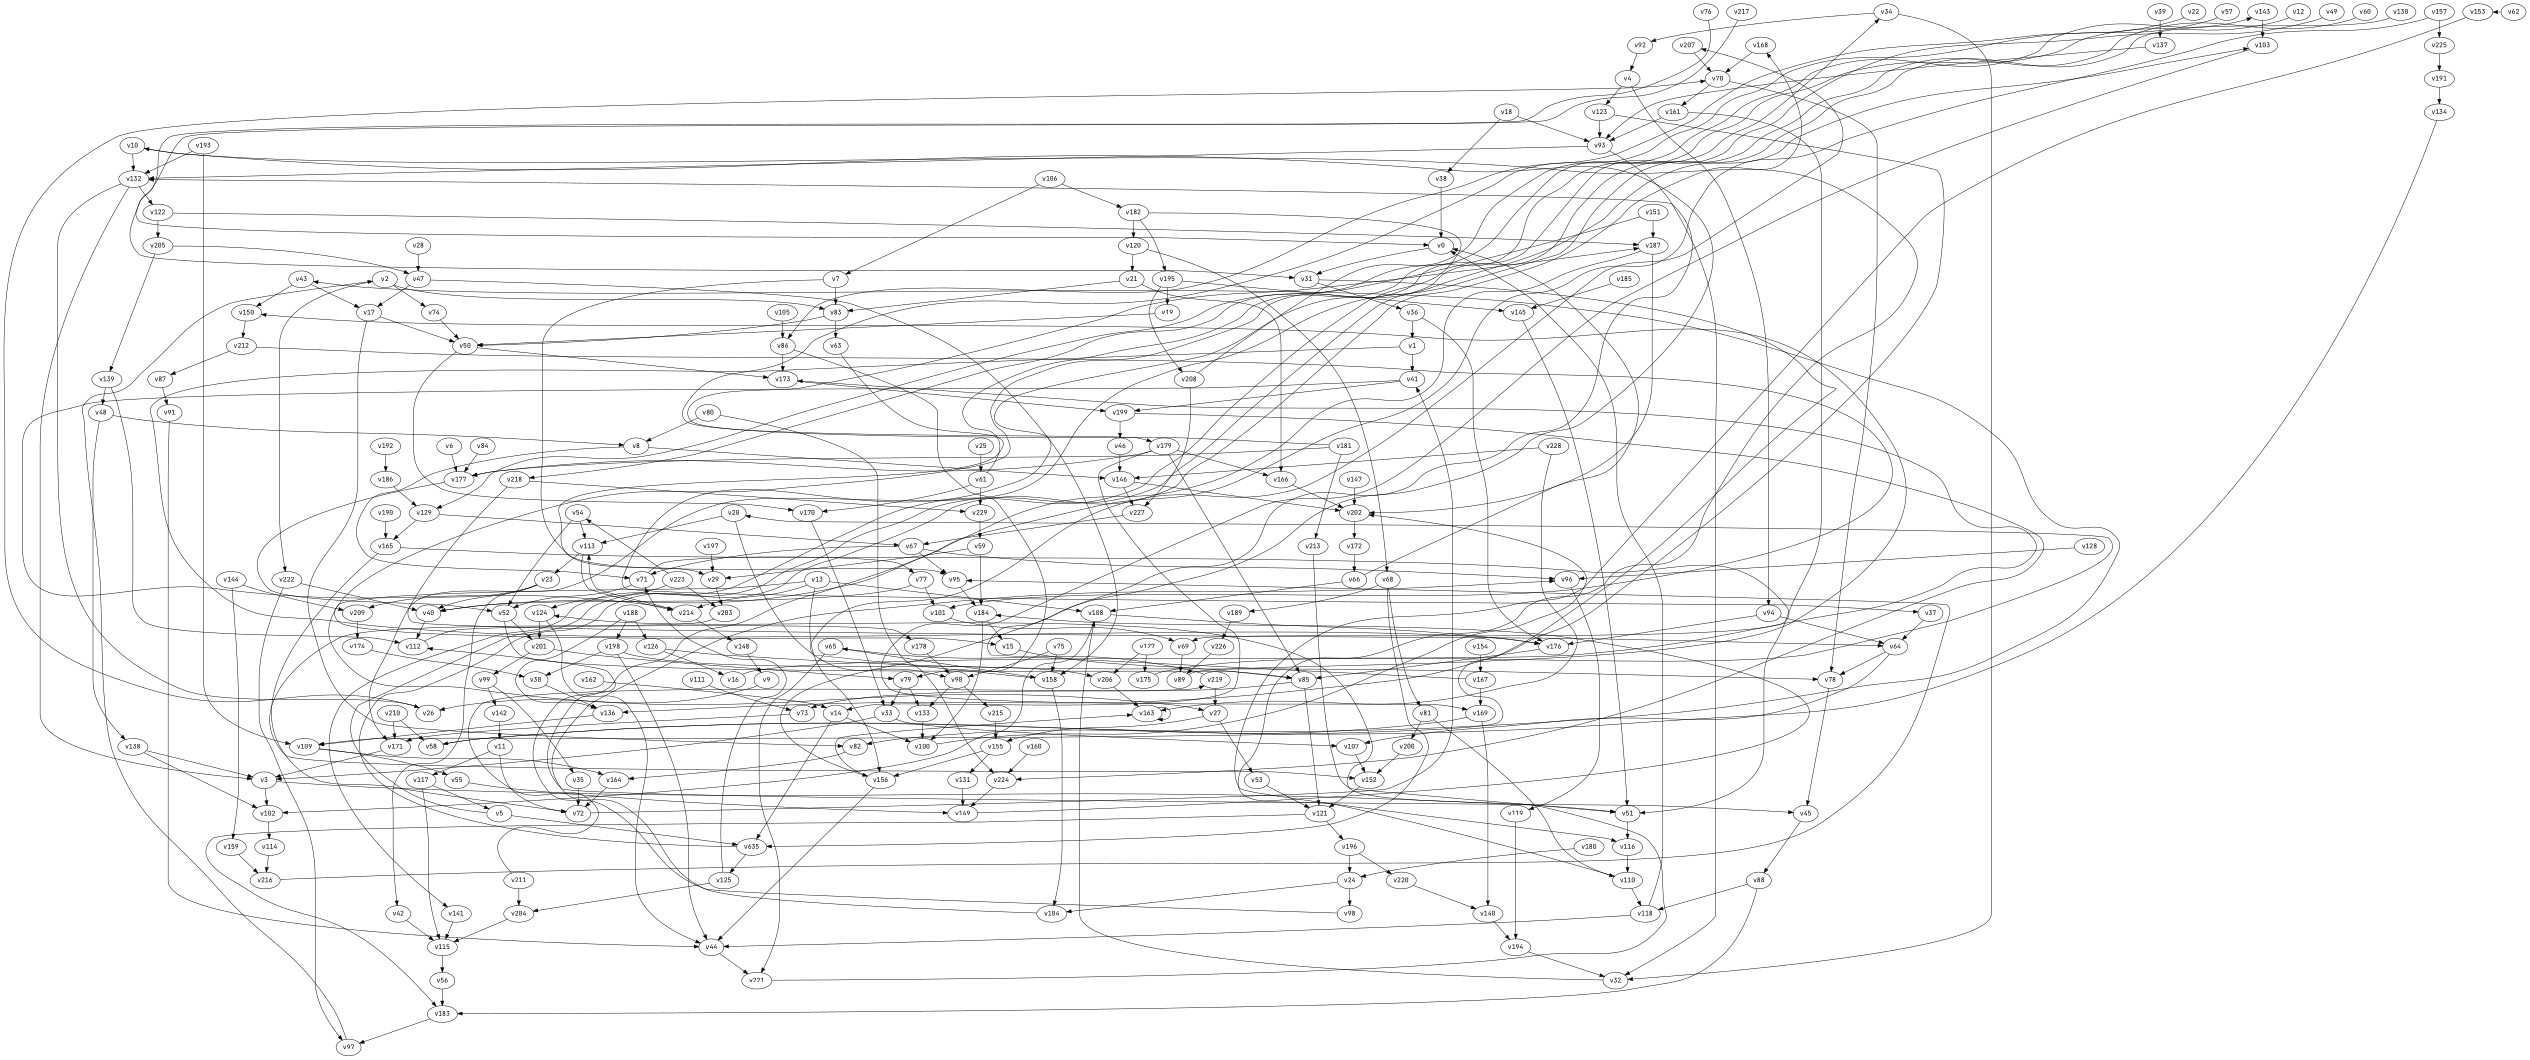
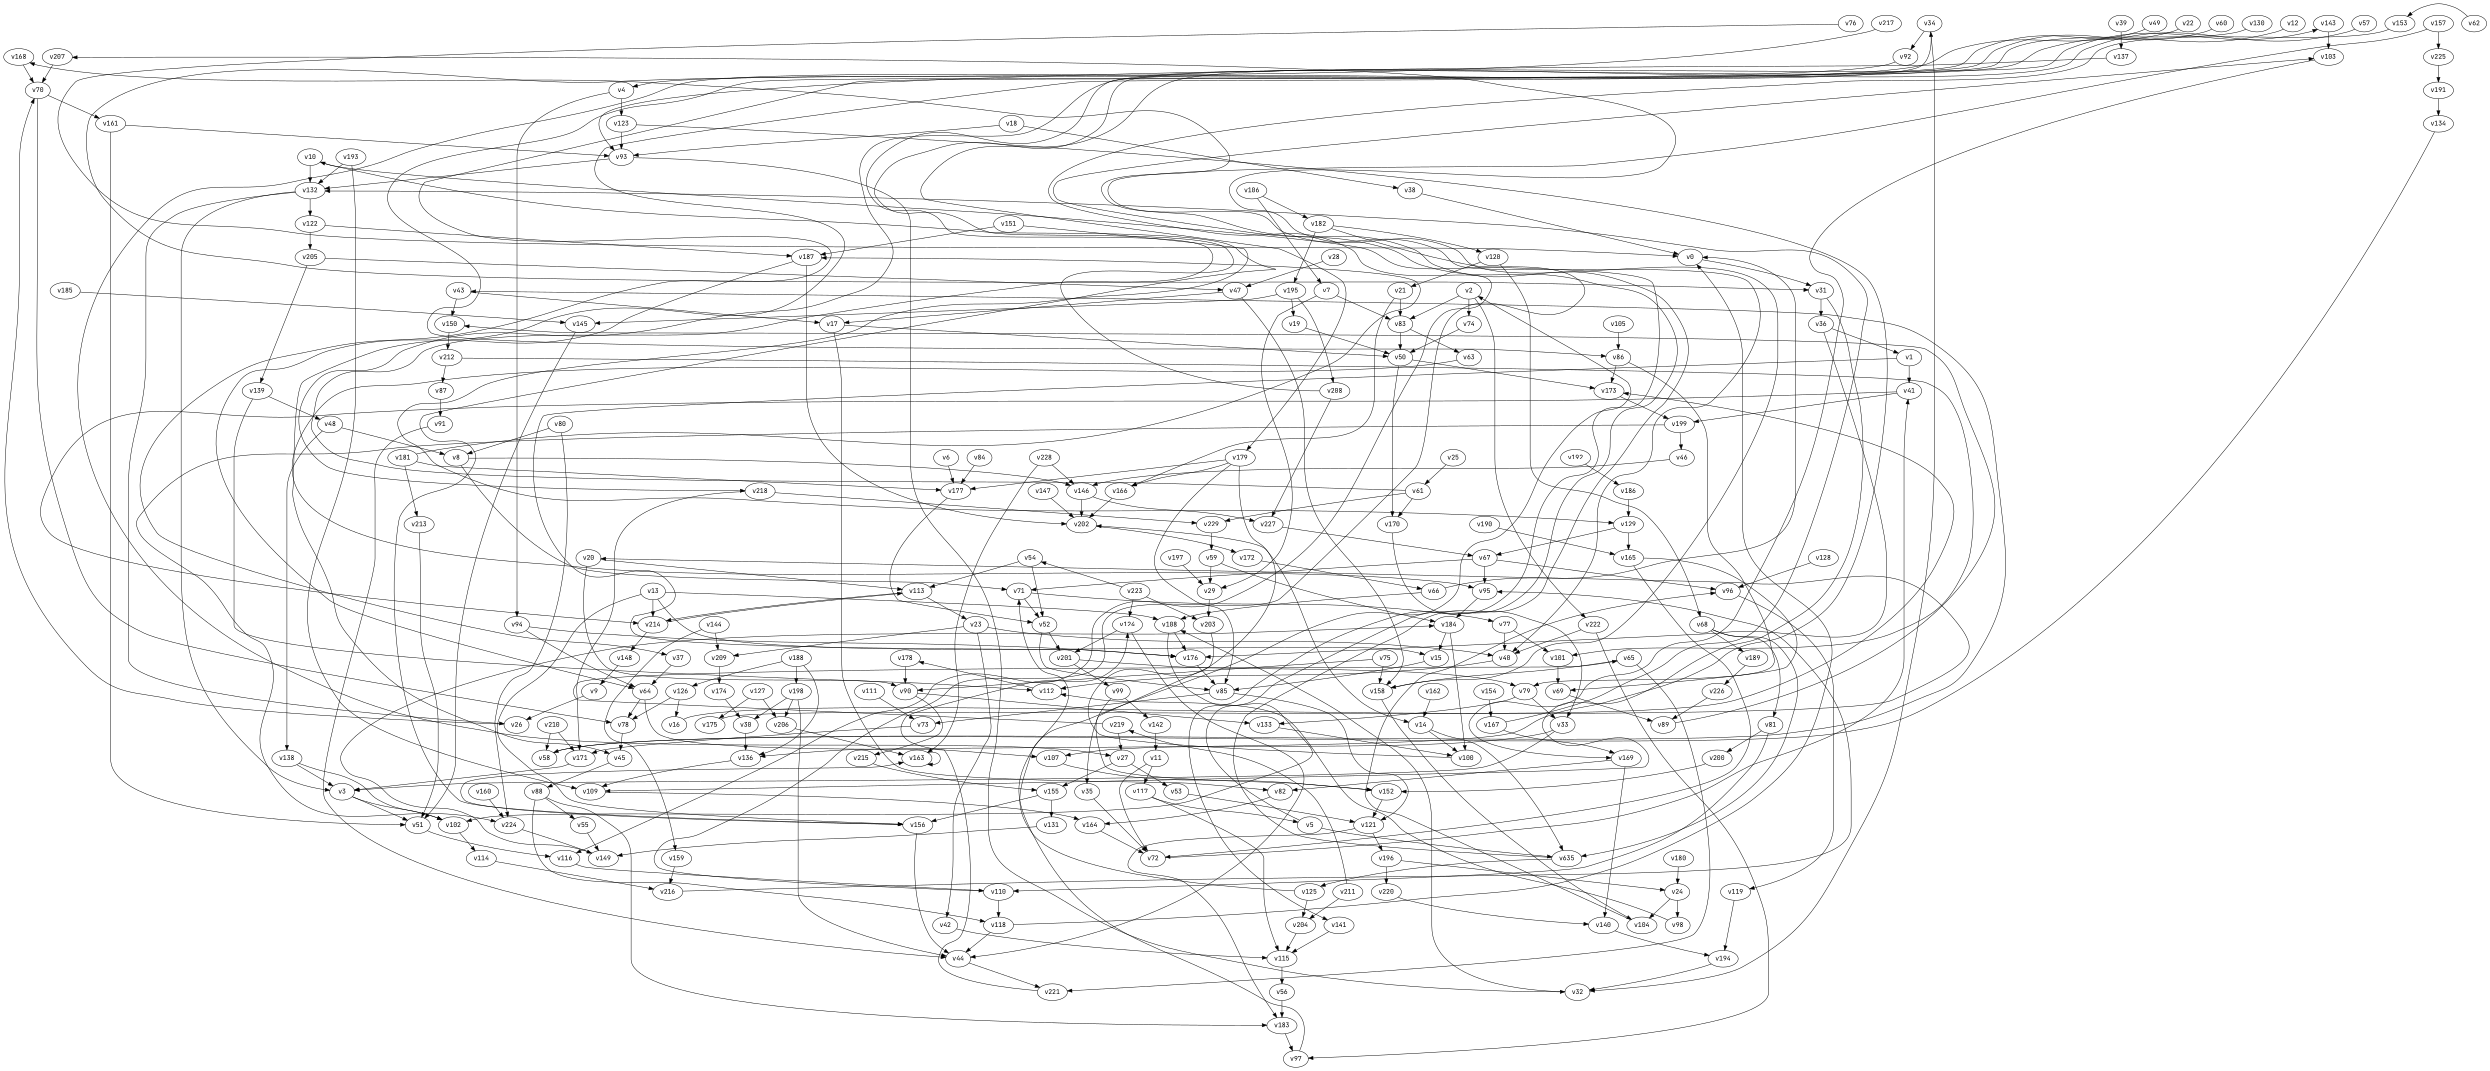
edge "v109" -> "v55": now "v88" -> "v55"
